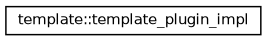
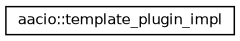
node "template::template_plugin_impl": label "template::template_plugin_impl" -> "aacio::template_plugin_impl"
